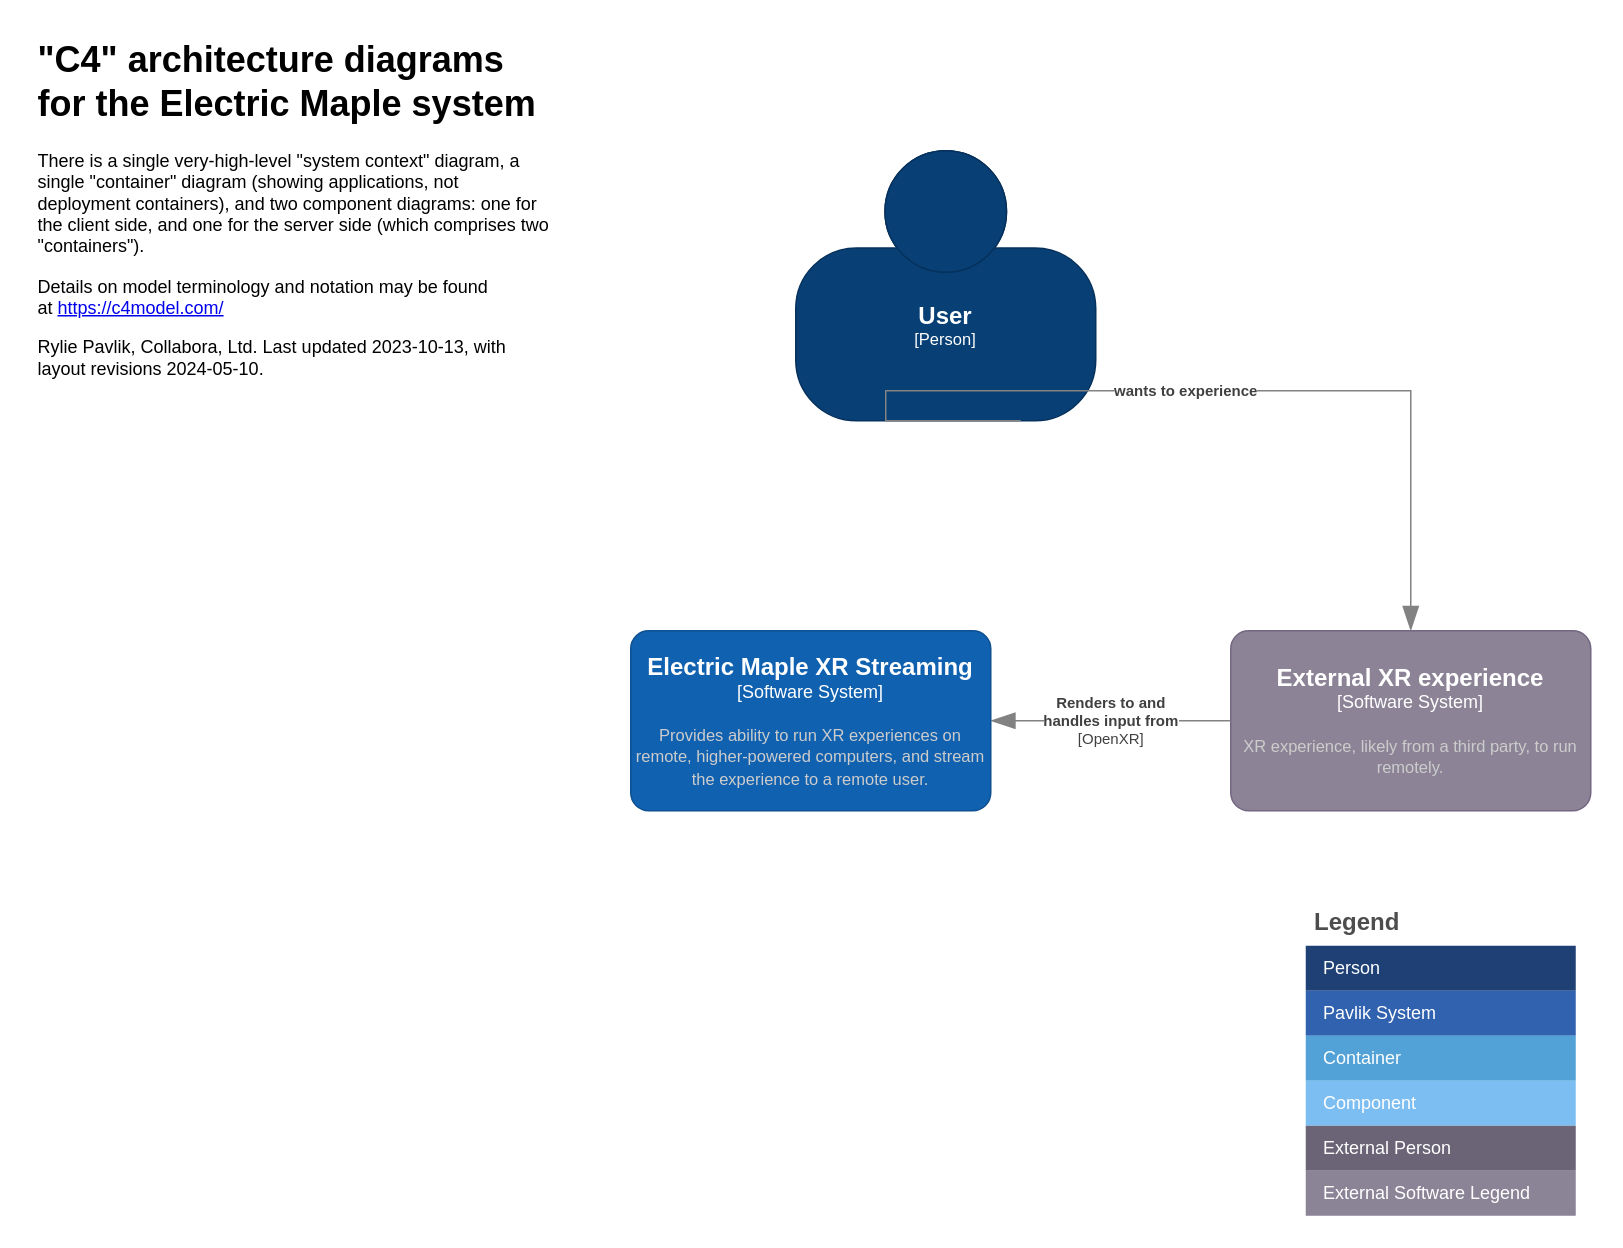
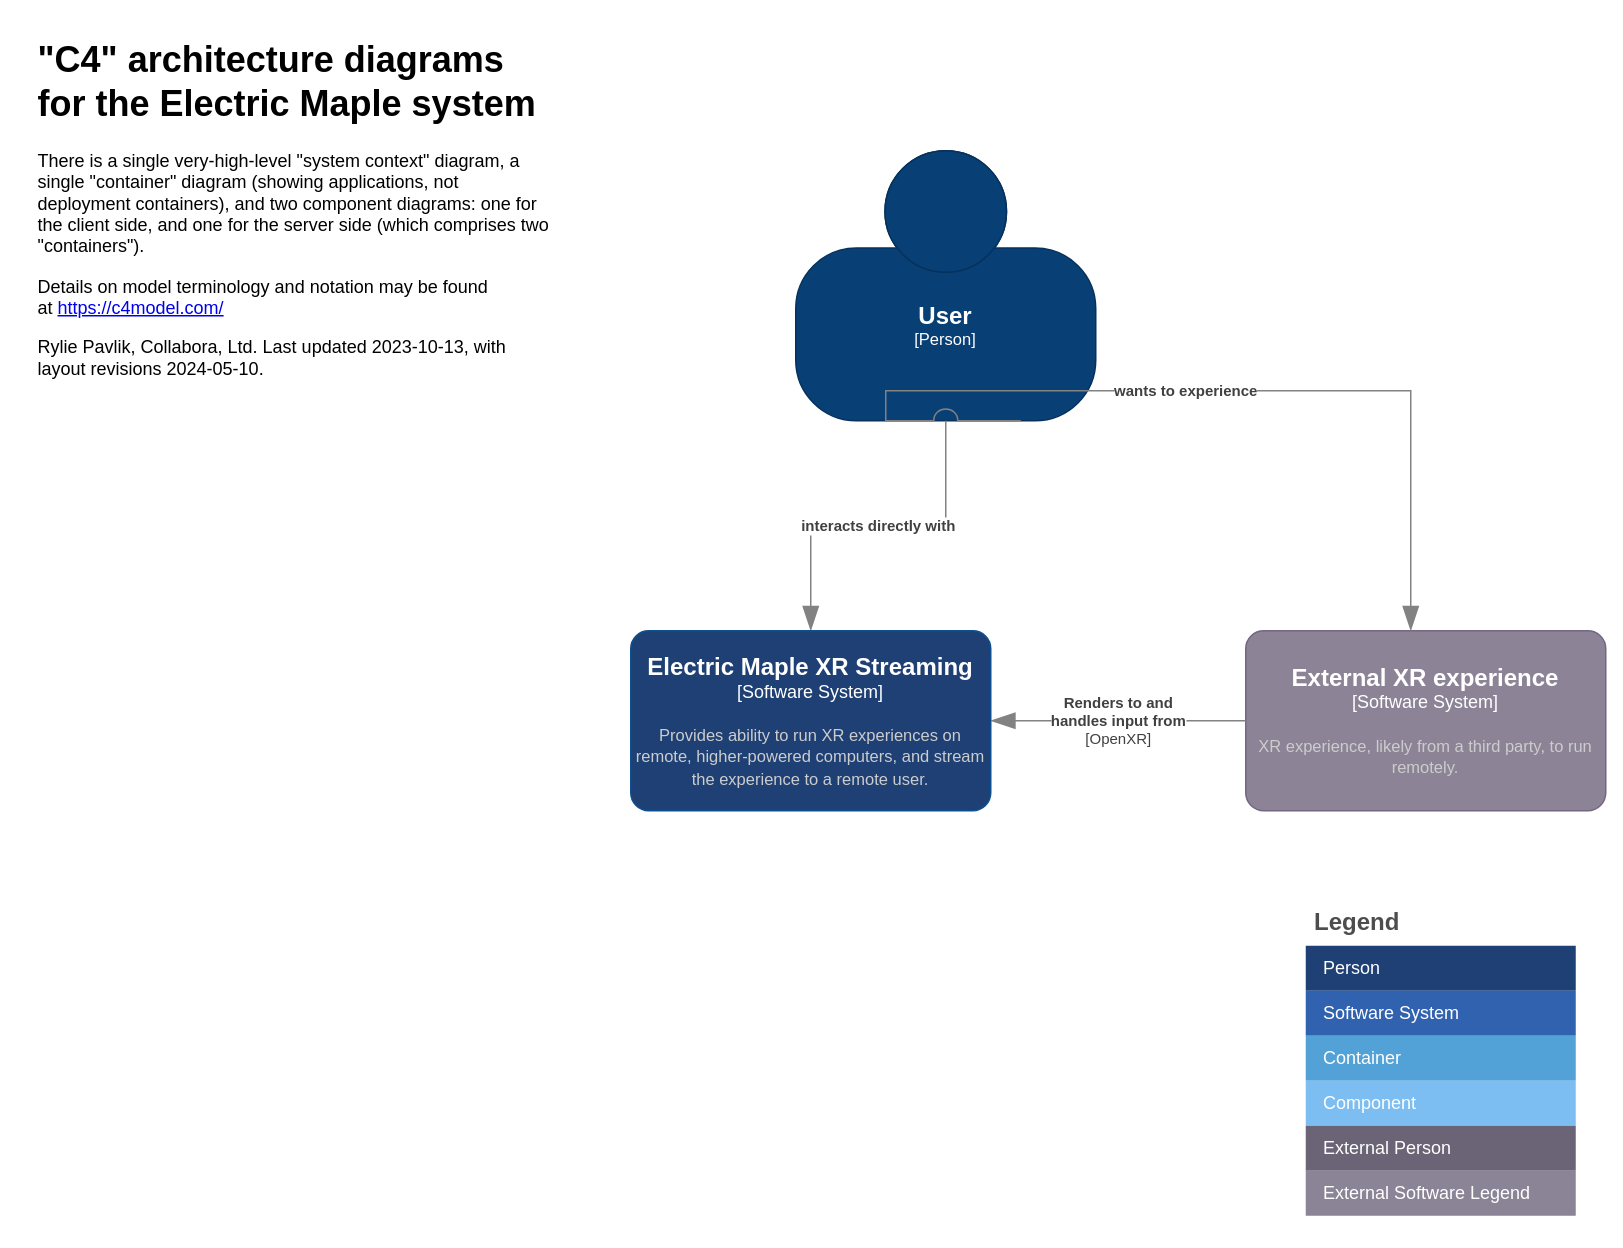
edge "User [Person]" -> "Electric Maple XR Streaming [Software System] Provides ability to run XR experiences on remote, higher-powered computers, and stream the experience to a remote user.": added, label "interacts directly with"
node "Electric Maple XR Streaming [Software System] Provides ability to run XR experiences on remote, higher-powered computers, and stream the experience to a remote user.": fillcolor #1061b0 -> #1e4074
node "External XR experience [Software System] XR experience, likely from a third party, to run remotely.": moved (1411, 721) -> (1426, 721)
node "Pavlik System": label "Pavlik System" -> "Software System"
